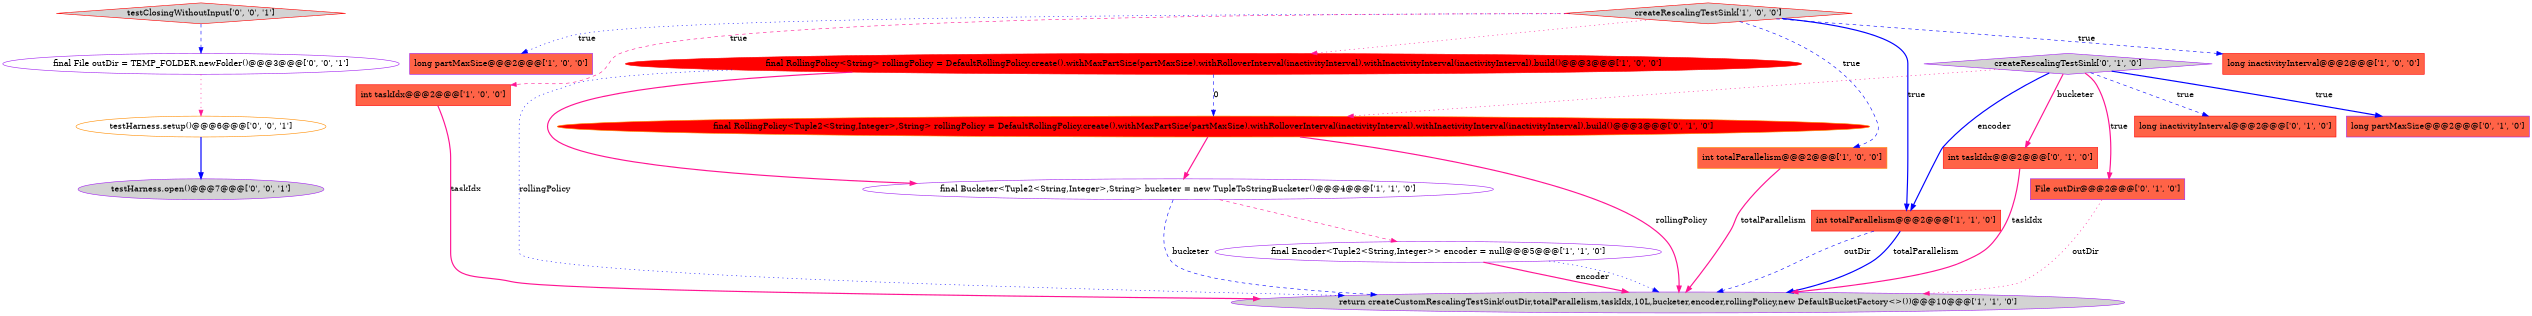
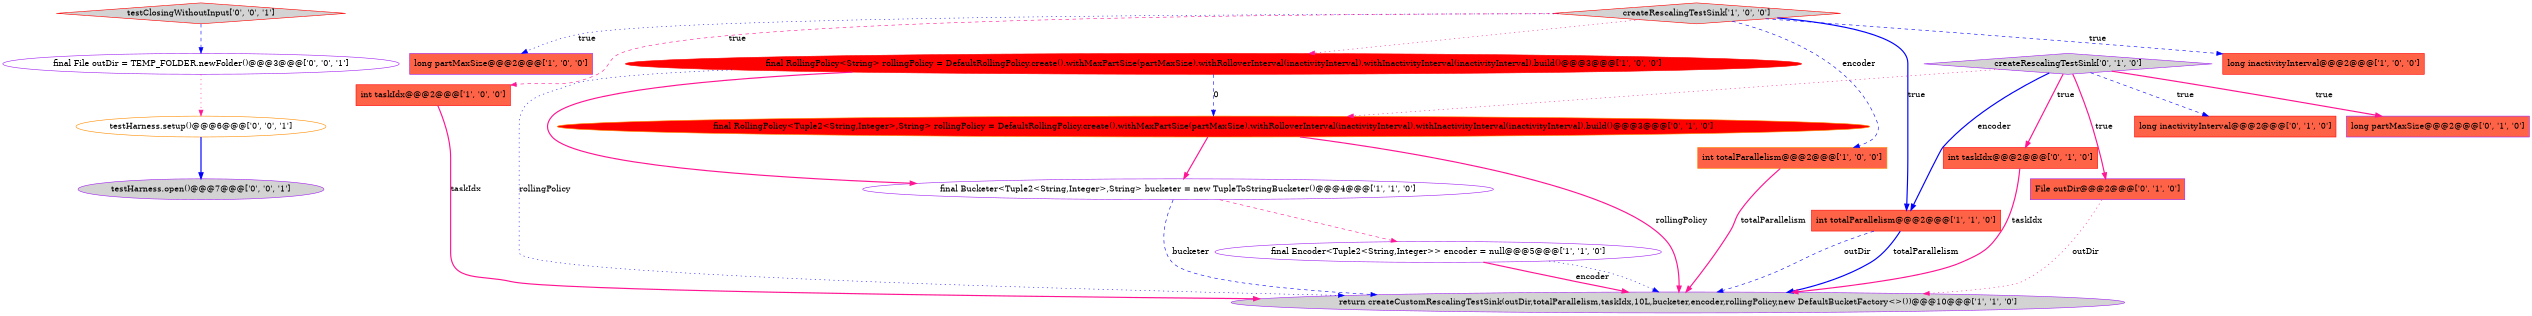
edge "createRescalingTestSink['1', '0', '0']" -> "int totalParallelism@@@2@@@['1', '0', '0']": label "true" -> "encoder"
edge "createRescalingTestSink['0', '1', '0']" -> "long partMaxSize@@@2@@@['0', '1', '0']": color blue -> deeppink
edge "createRescalingTestSink['0', '1', '0']" -> "int taskIdx@@@2@@@['0', '1', '0']": label "bucketer" -> "true"
